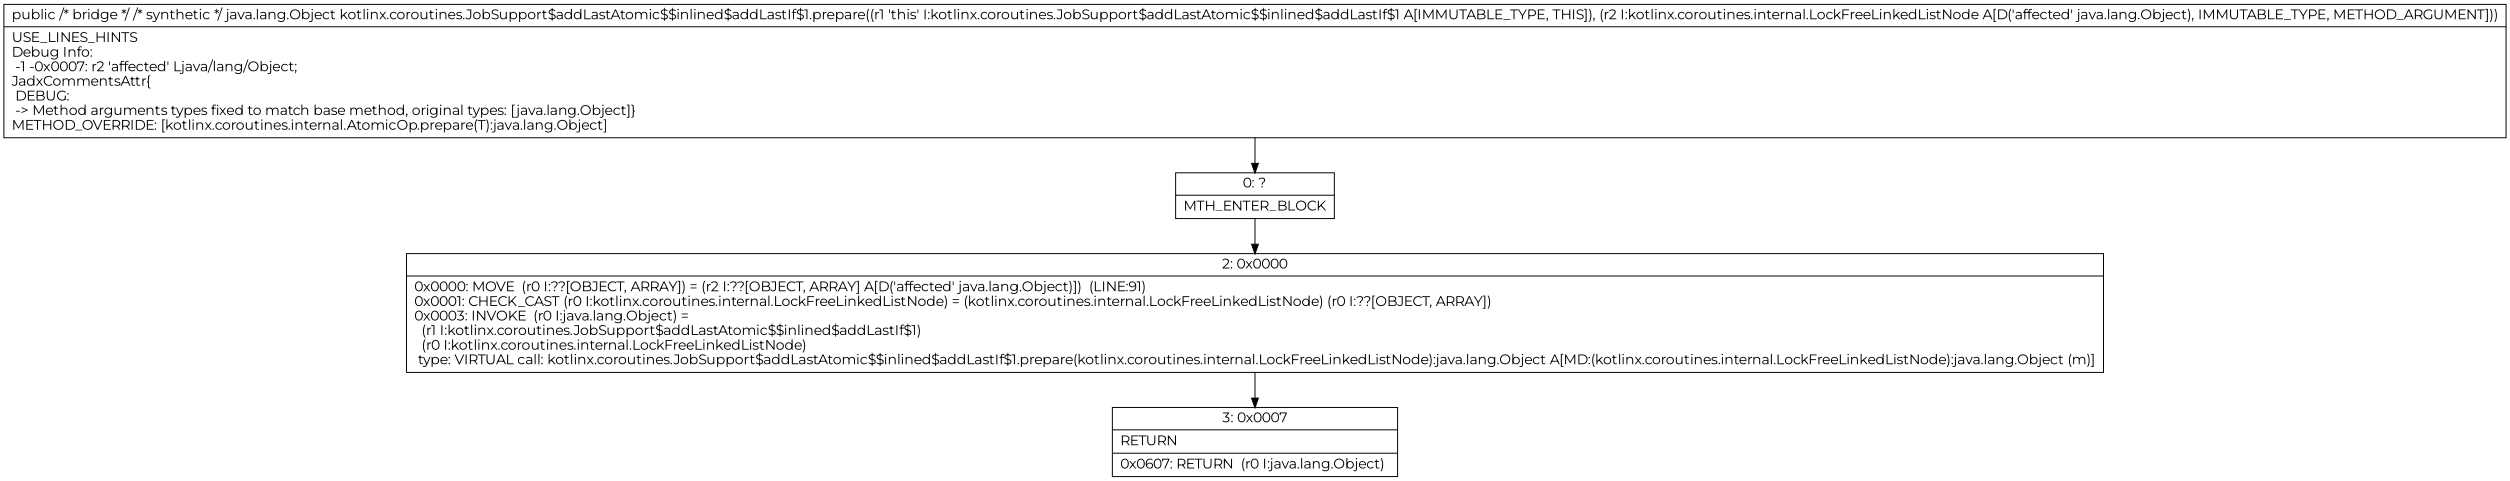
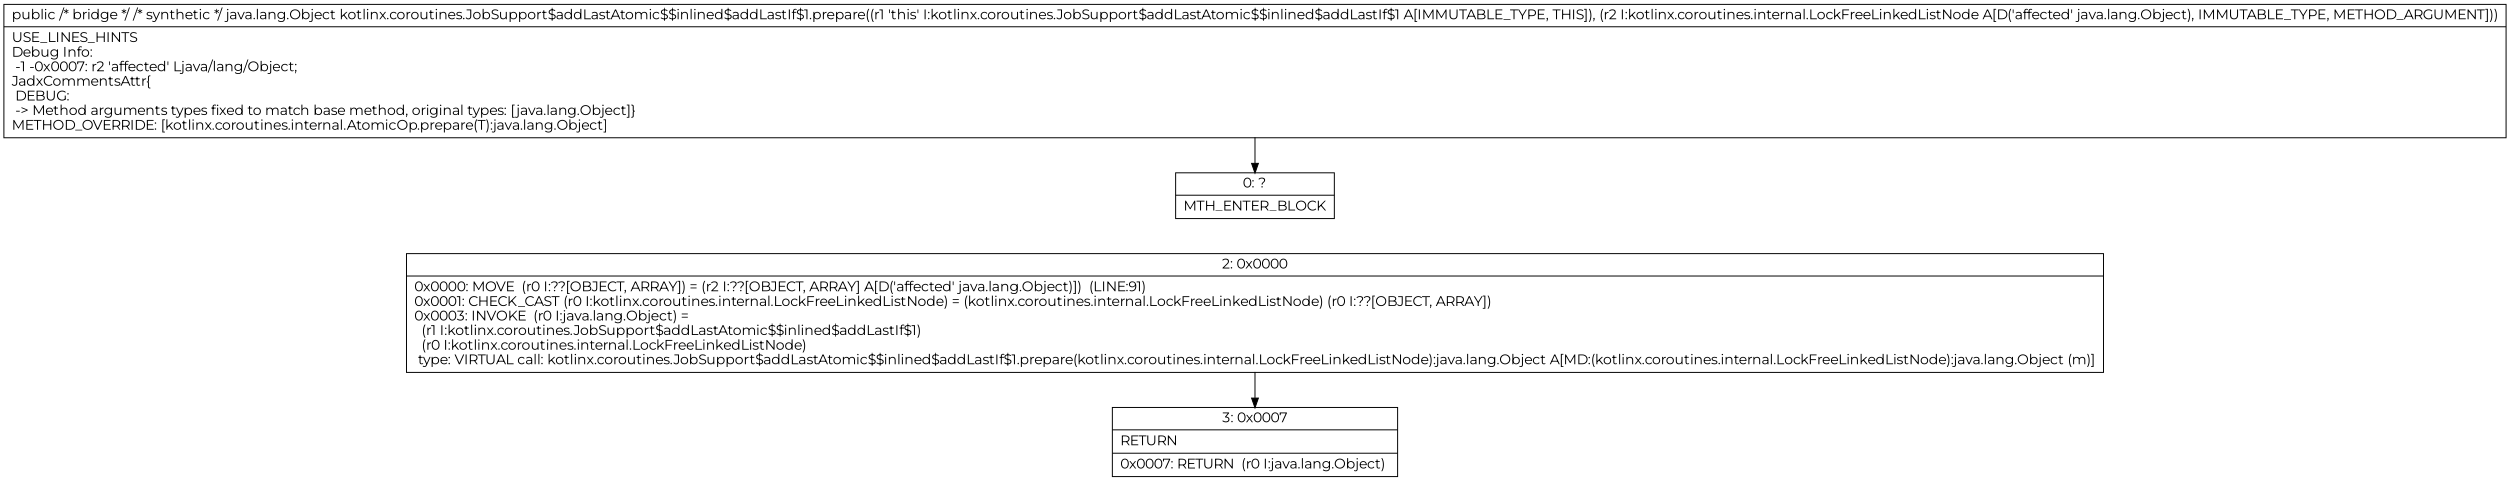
edge "0: ?" -> "2: 0x0000": removed
node "3: 0x0007": text "0x0607: RETURN  (r0 I:java.lang.Object)" -> "0x0007: RETURN  (r0 I:java.lang.Object)"
